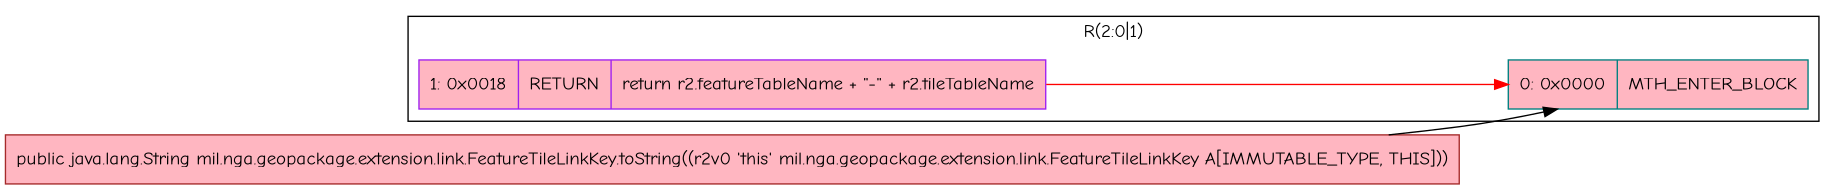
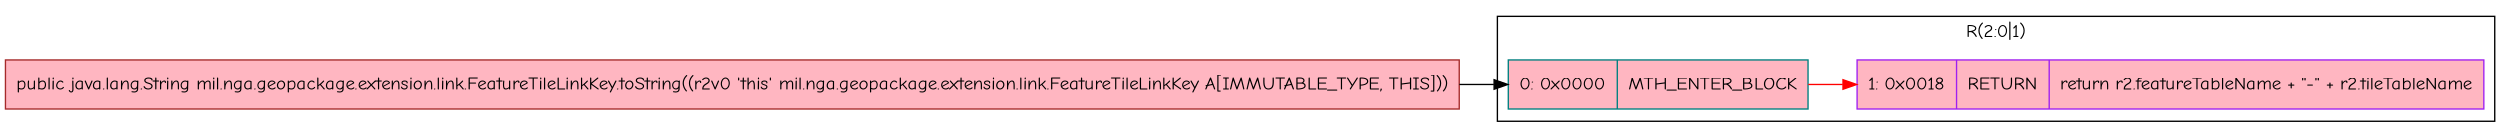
edge "1: 0x0018" -> "0: 0x0000": reversed
